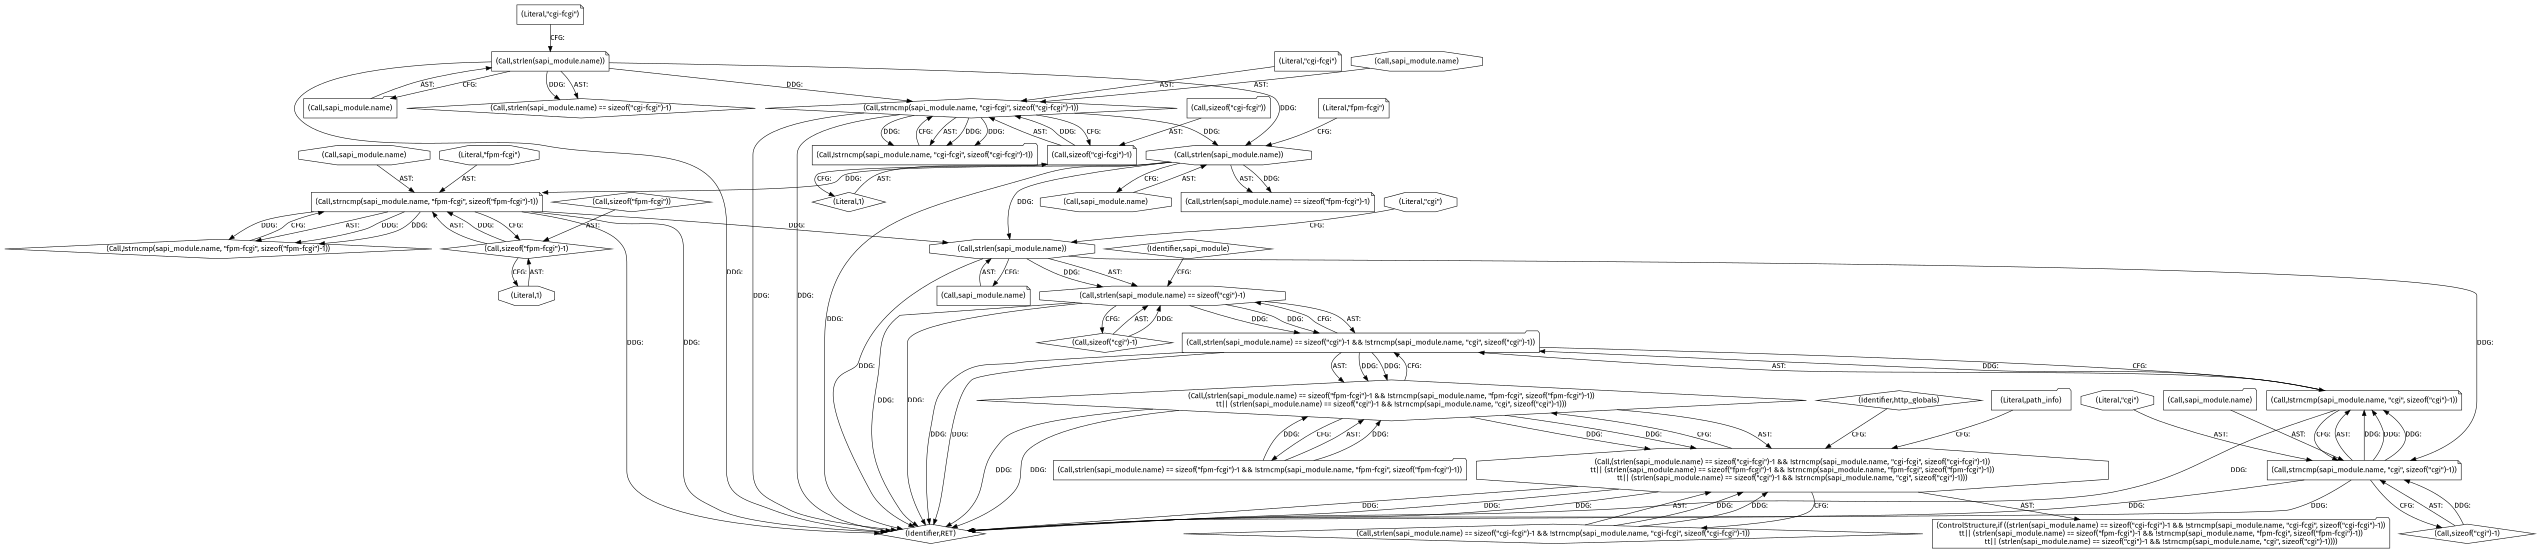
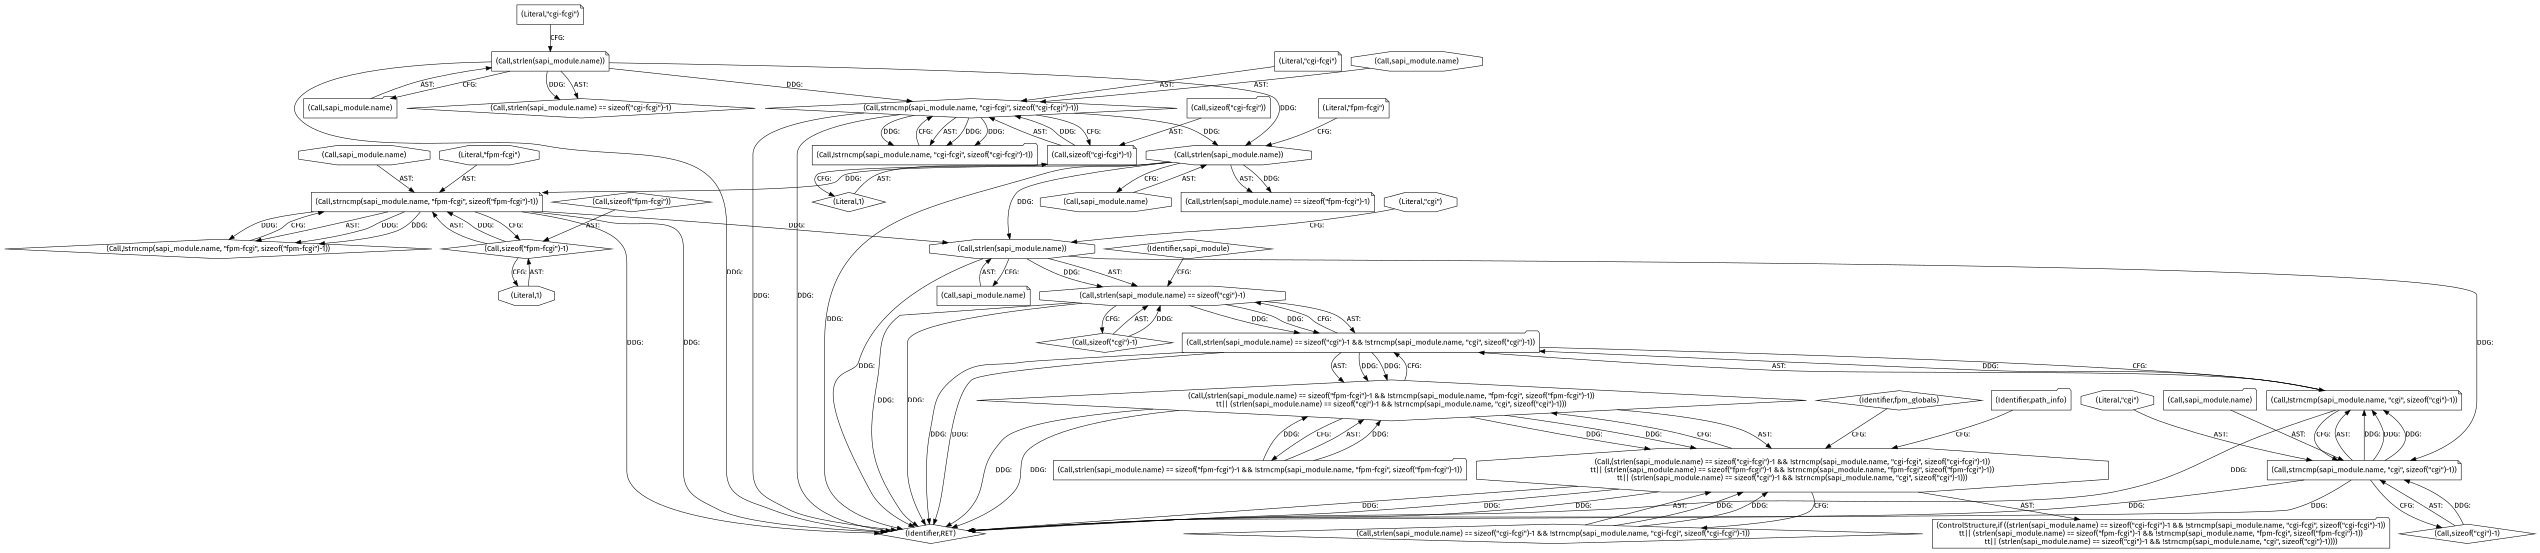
node "(Identifier,http_globals)": label "(Identifier,http_globals)" -> "(Identifier,fpm_globals)"
node "(Literal,path_info)": label "(Literal,path_info)" -> "(Identifier,path_info)"
